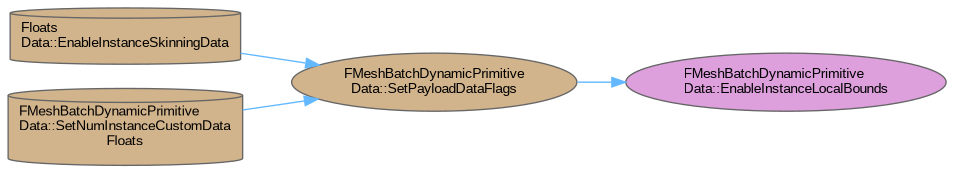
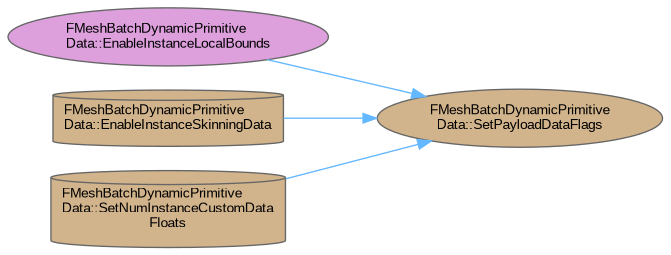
node "Floats Data::EnableInstanceSkinningData": label "Floats Data::EnableInstanceSkinningData" -> "FMeshBatchDynamicPrimitive Data::EnableInstanceSkinningData"
edge "FMeshBatchDynamicPrimitive Data::SetPayloadDataFlags" -> "FMeshBatchDynamicPrimitive Data::EnableInstanceLocalBounds": reversed
